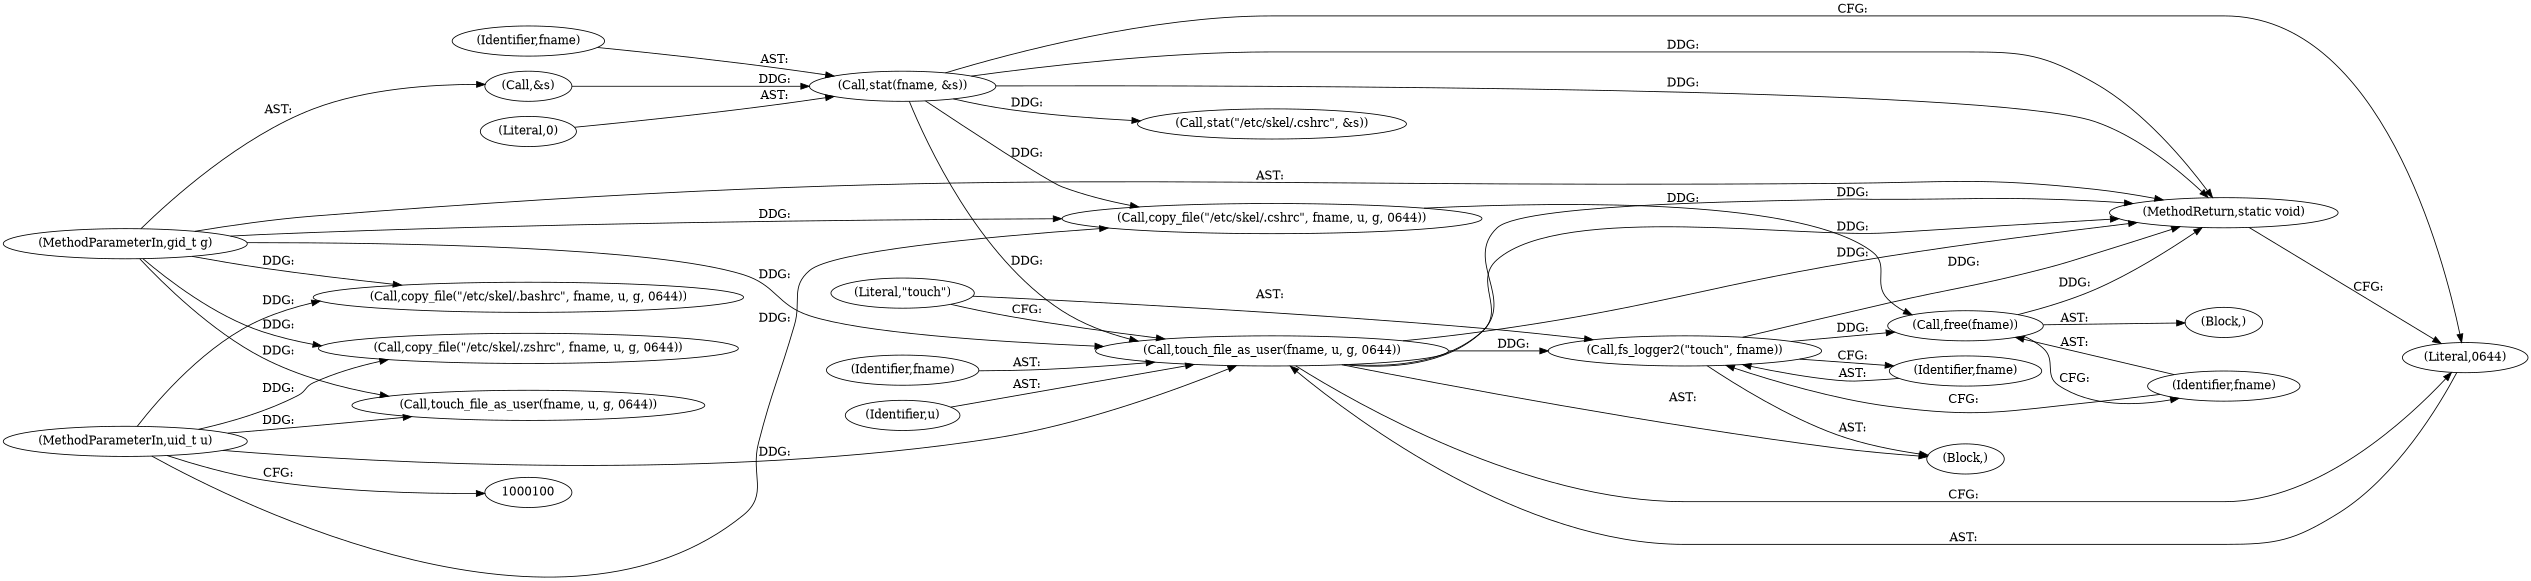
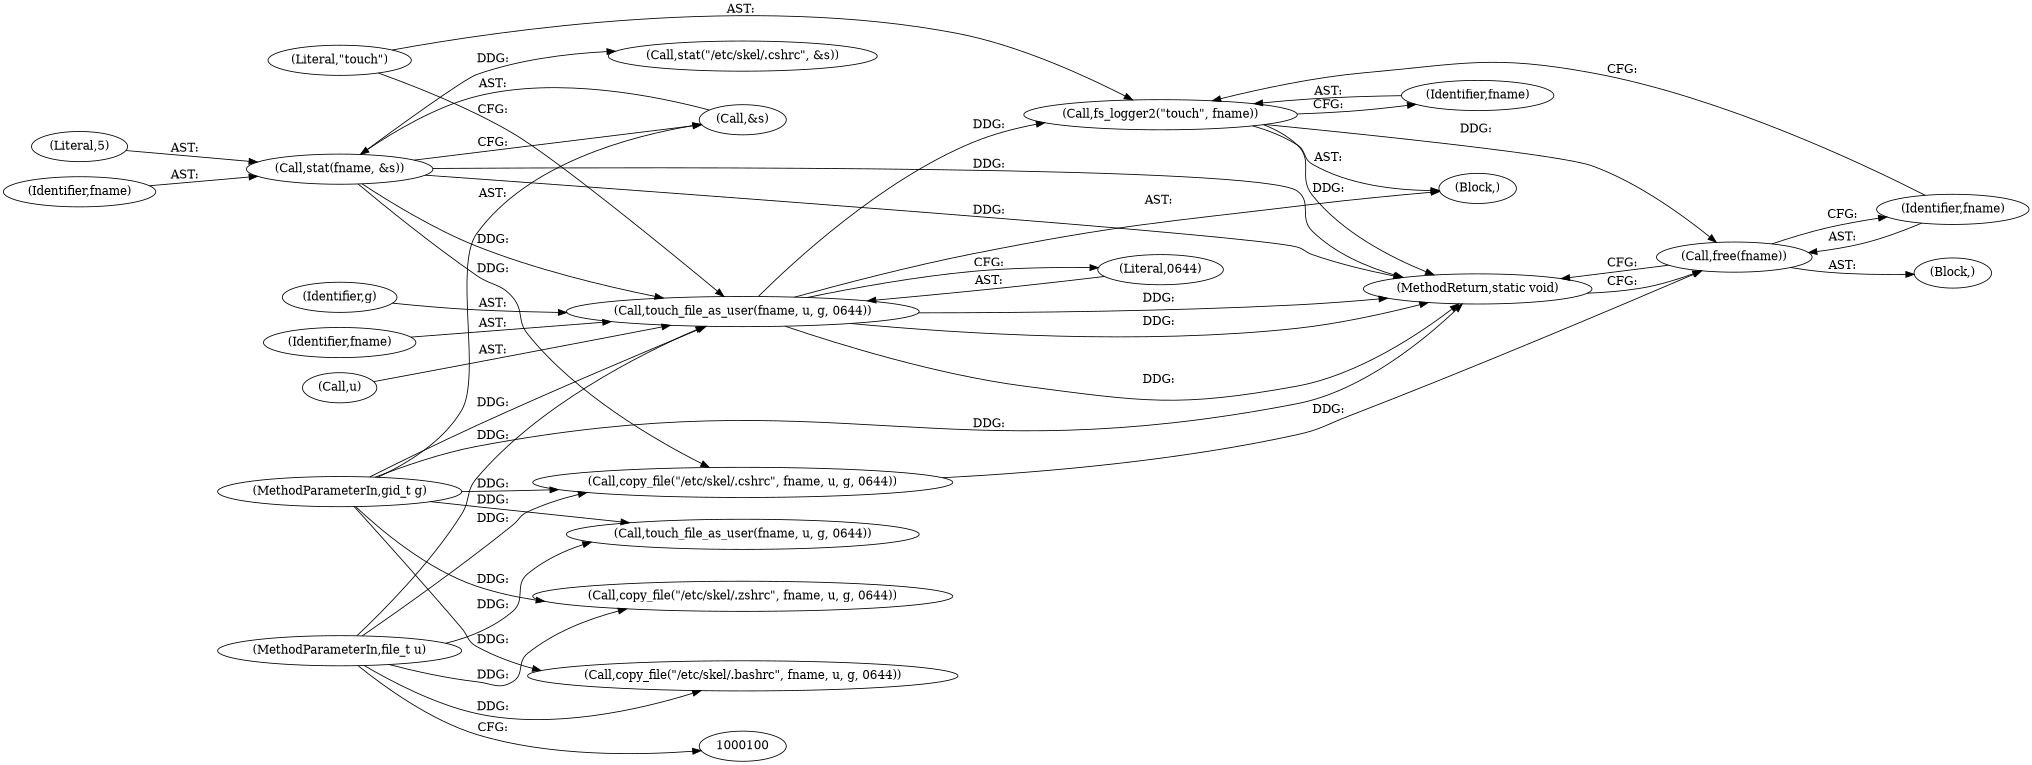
edge "(Call,stat(fname, &s))" -> "(Literal,0644)": now "(Call,stat(fname, &s))" -> "(Call,&s)"
edge "(Call,&s)" -> "(Call,stat(fname, &s))": label "DDG: " -> "AST: "
node "(Literal,0)": label "(Literal,0)" -> "(Literal,5)"
edge "(MethodParameterIn,gid_t g)" -> "(MethodReturn,static void)": label "AST: " -> "DDG: "
edge "(Call,free(fname))" -> "(MethodReturn,static void)": label "DDG: " -> "CFG: "
edge "(MethodReturn,static void)" -> "(Literal,0644)": now "(MethodReturn,static void)" -> "(Call,free(fname))"
node "(Identifier,g)": added
node "(Identifier,u)": label "(Identifier,u)" -> "(Call,u)"
node "(MethodParameterIn,uid_t u)": label "(MethodParameterIn,uid_t u)" -> "(MethodParameterIn,file_t u)"
